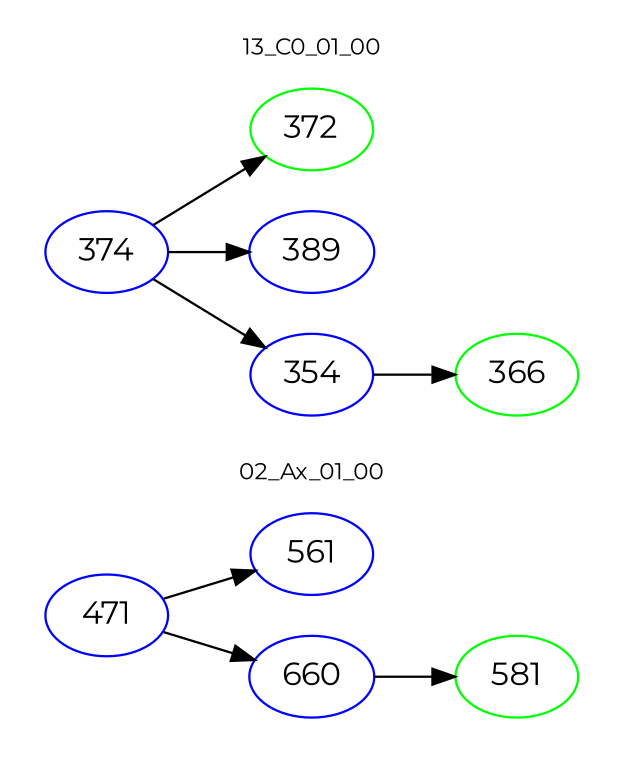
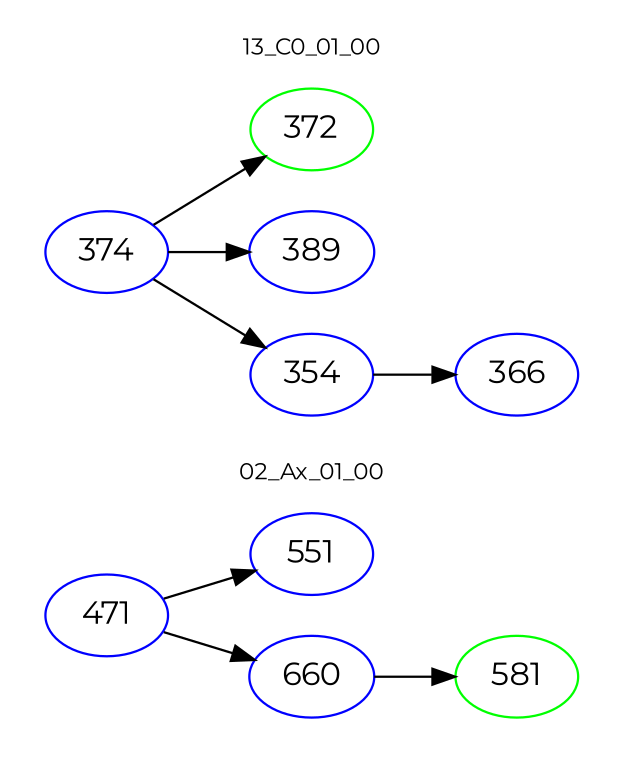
node "366": color green -> blue
node "561": label "561" -> "551"
